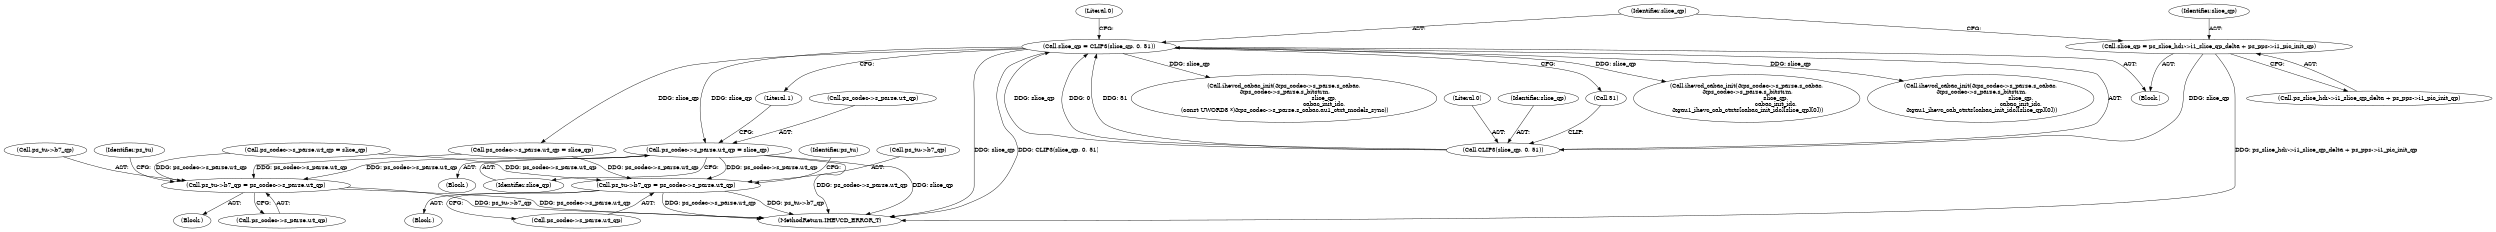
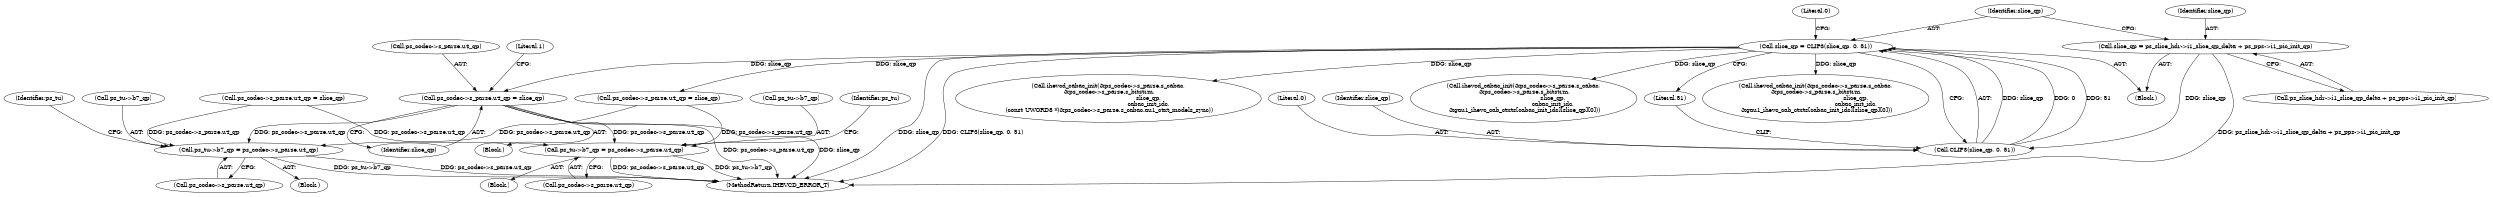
edge "(Call,slice_qp = CLIP3(slice_qp, 0, 51))" -> "(Literal,1)": now "(Call,slice_qp = CLIP3(slice_qp, 0, 51))" -> "(Call,CLIP3(slice_qp, 0, 51))"
node "(Call,51)": label "(Call,51)" -> "(Literal,51)"
